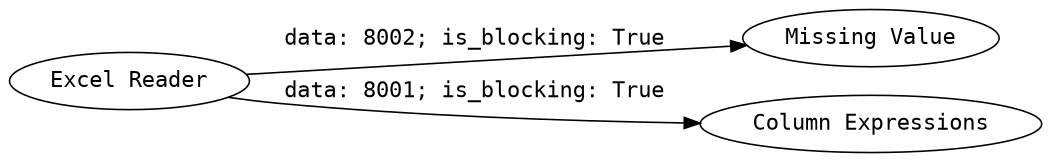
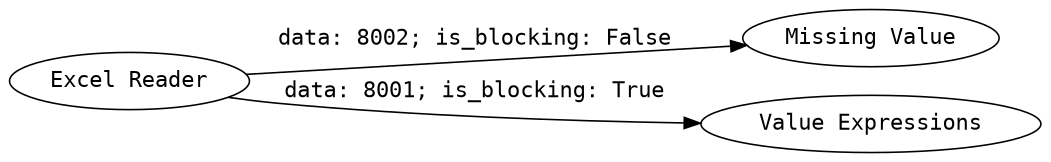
edge "Excel Reader" -> "Missing Value": label "data: 8002; is_blocking: True" -> "data: 8002; is_blocking: False"
node "Column Expressions": label "Column Expressions" -> "Value Expressions"
